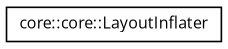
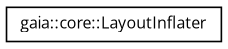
node "core::core::LayoutInflater": label "core::core::LayoutInflater" -> "gaia::core::LayoutInflater"
